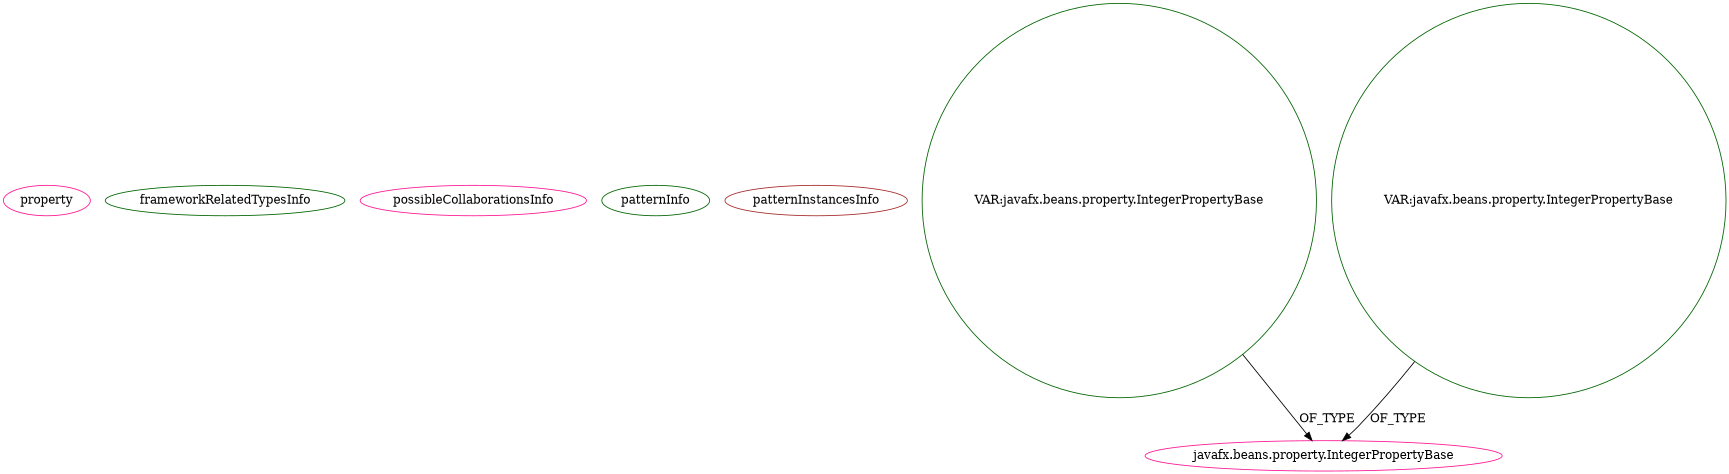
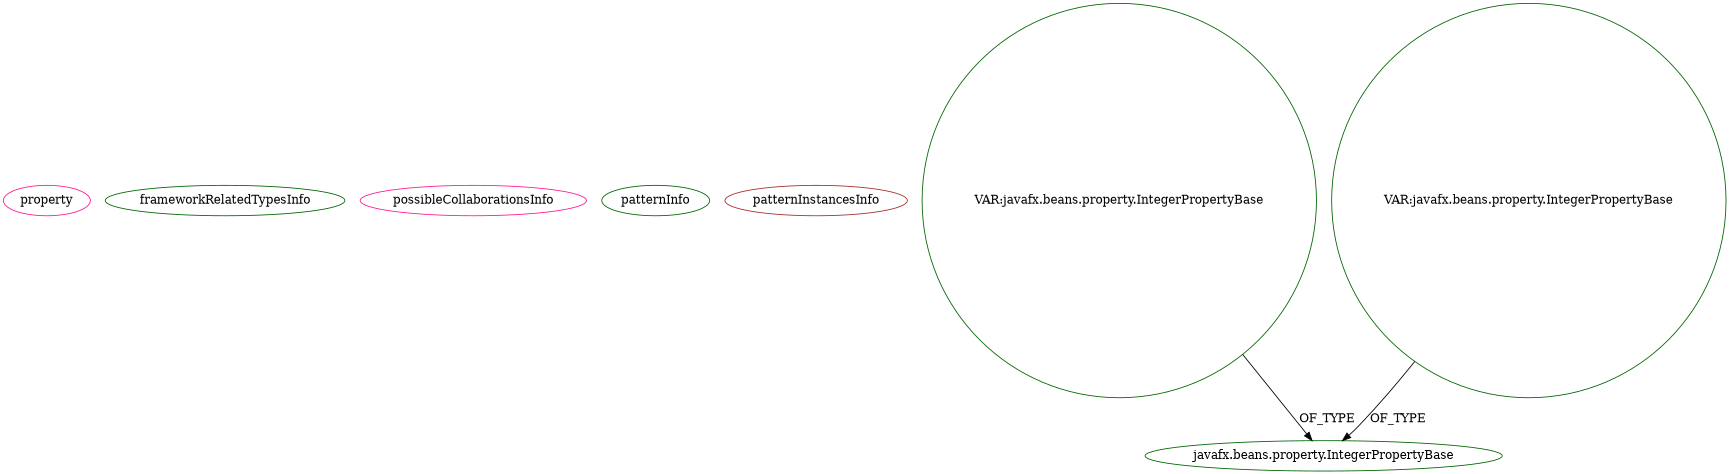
node "javafx.beans.property.IntegerPropertyBase": color deeppink -> darkgreen
